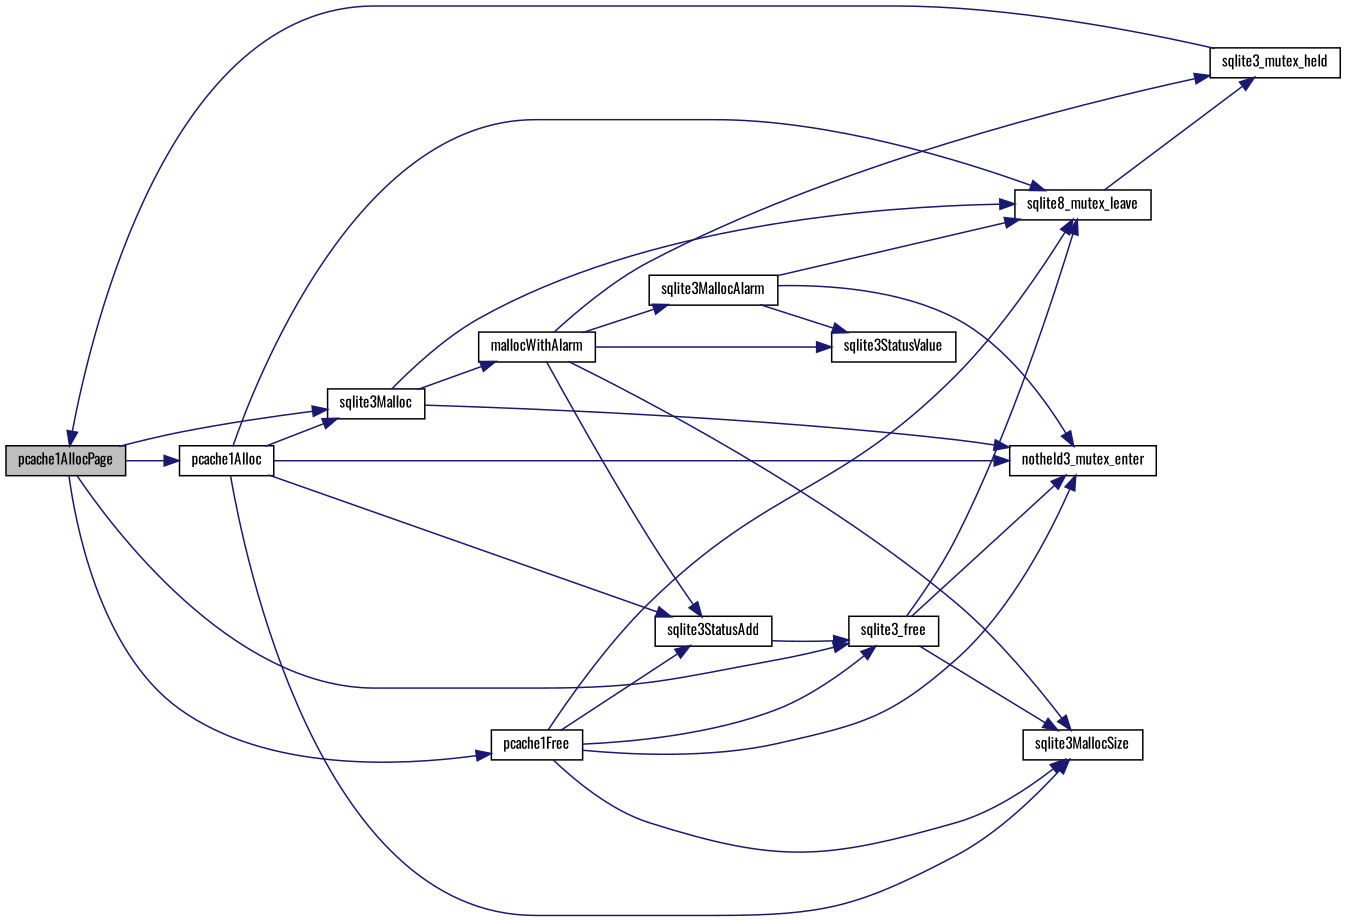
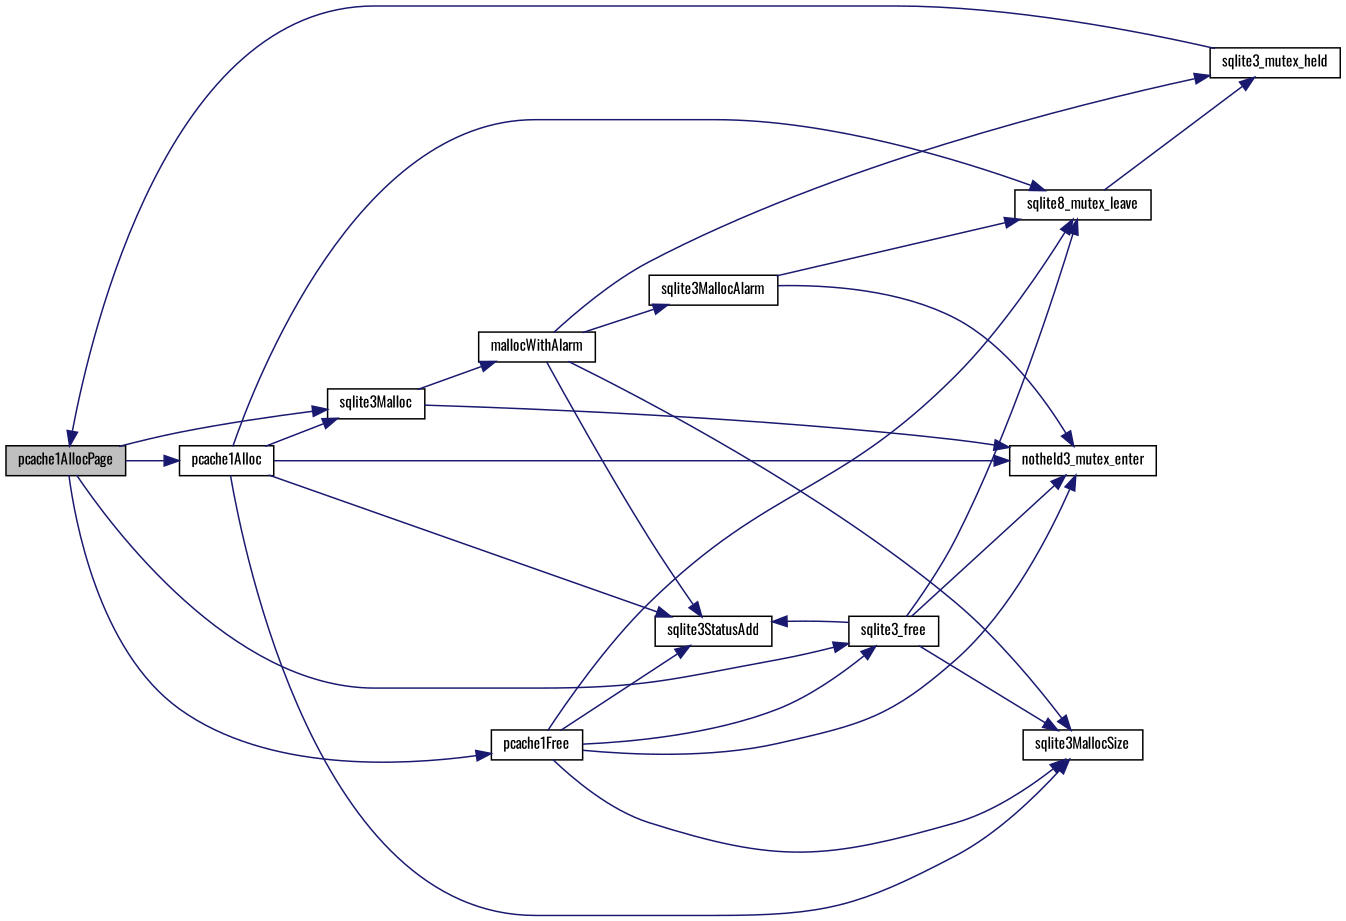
edge "sqlite3Malloc" -> "sqlite8_mutex_leave": removed
node "sqlite3StatusValue": removed
edge "sqlite3StatusAdd" -> "sqlite3_free": reversed
